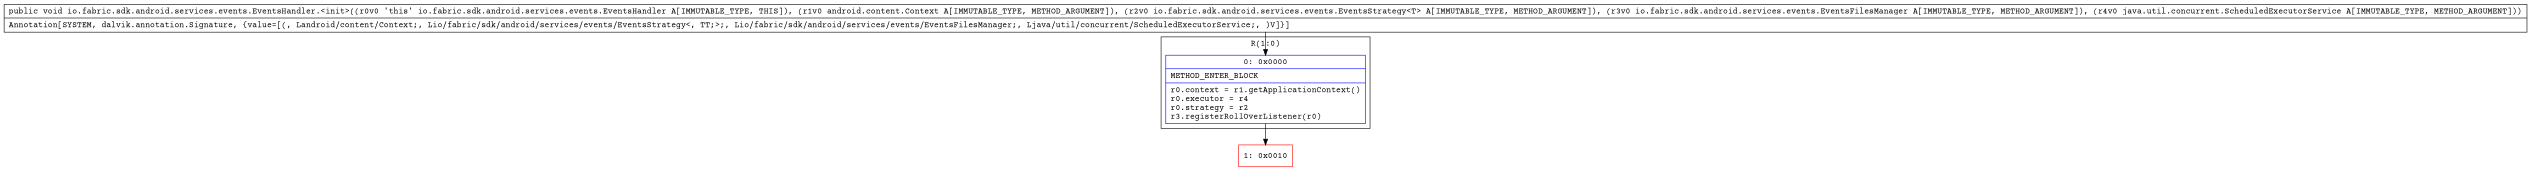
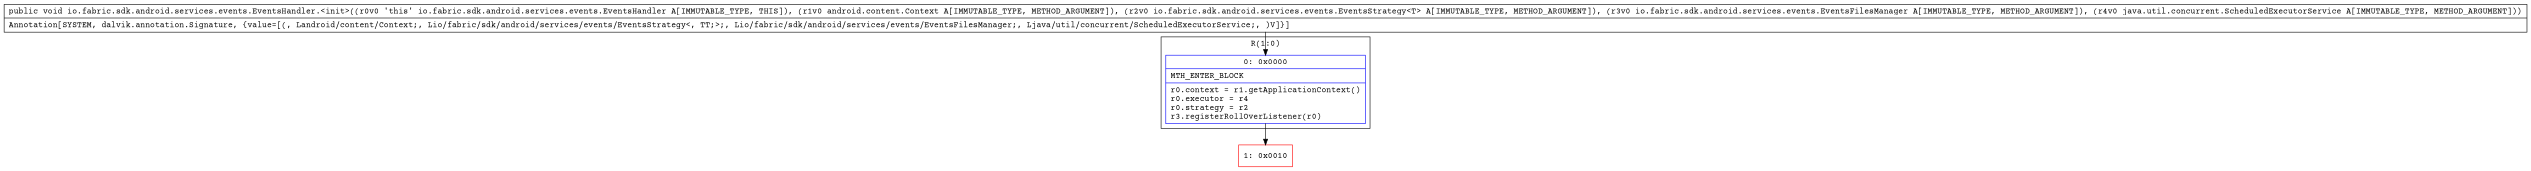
node "0: 0x0000": text "METHOD_ENTER_BLOCK" -> "MTH_ENTER_BLOCK"
